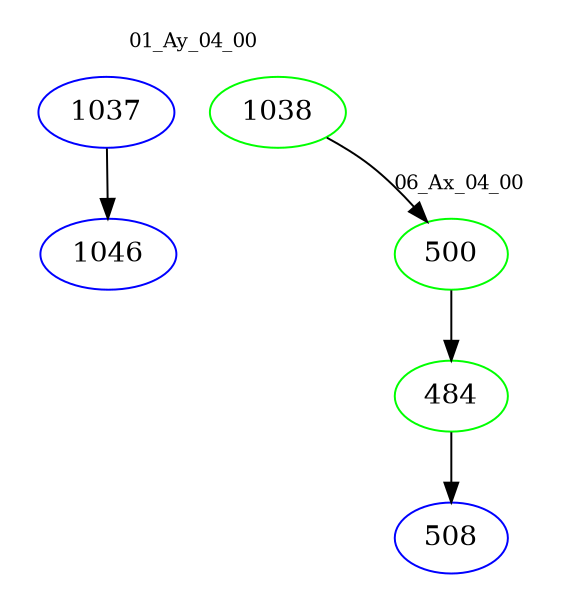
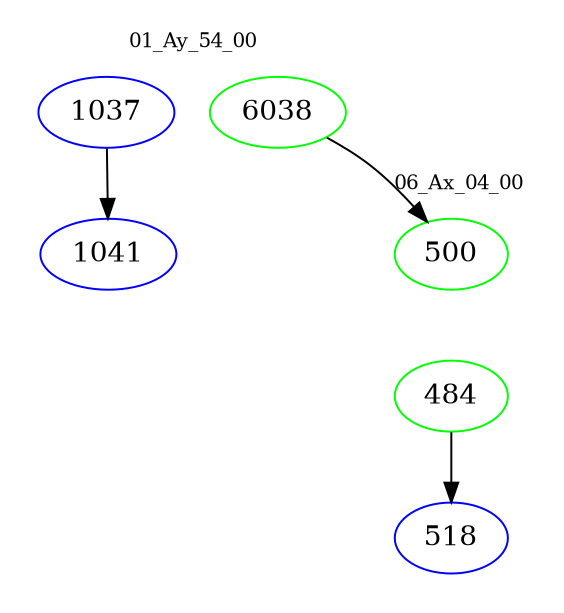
cluster "01_Ay_04_00": label "01_Ay_04_00" -> "01_Ay_54_00"
node "1038": label "1038" -> "6038"
node "1046": label "1046" -> "1041"
edge "500" -> "484": removed
node "508": label "508" -> "518"
